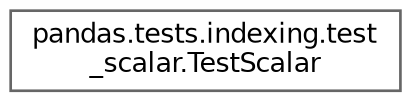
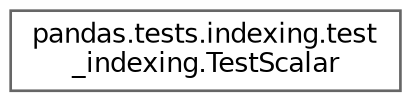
node "pandas.tests.indexing.test _scalar.TestScalar": label "pandas.tests.indexing.test _scalar.TestScalar" -> "pandas.tests.indexing.test _indexing.TestScalar"
